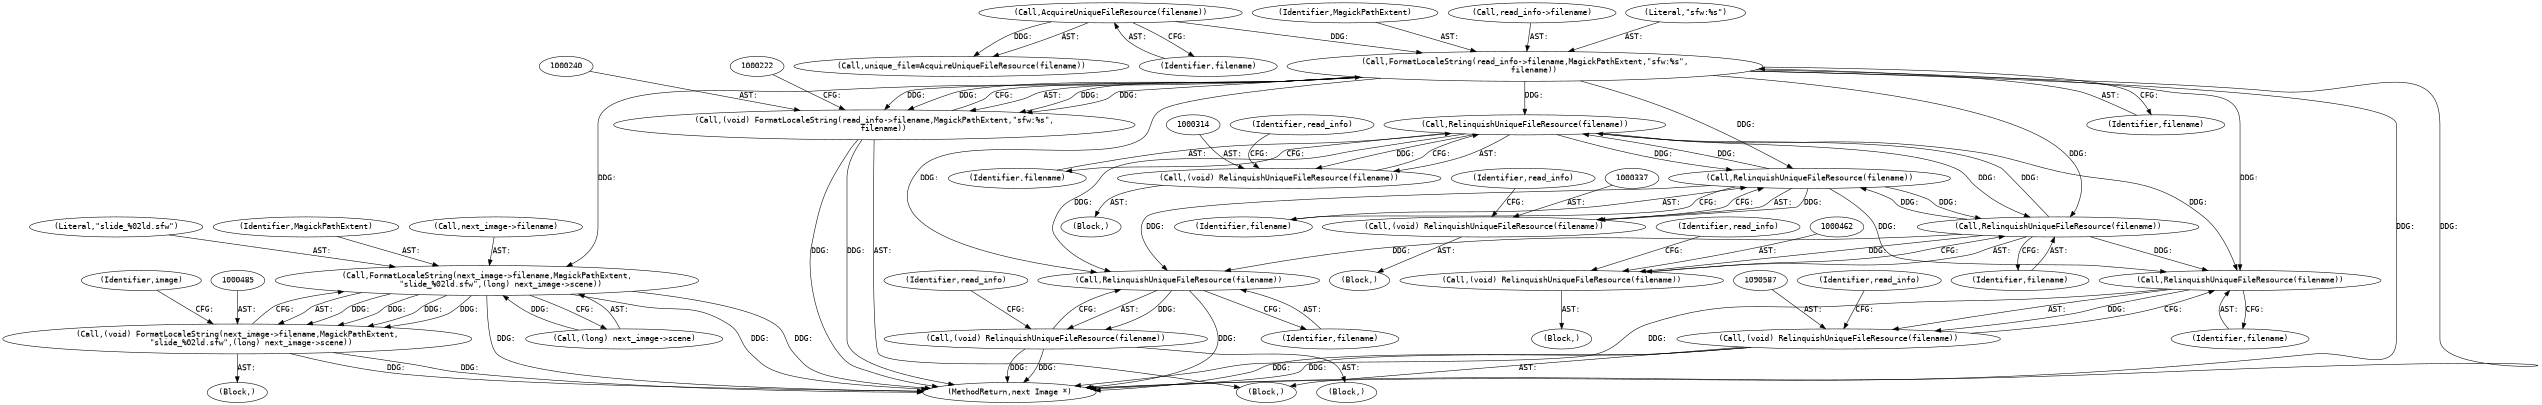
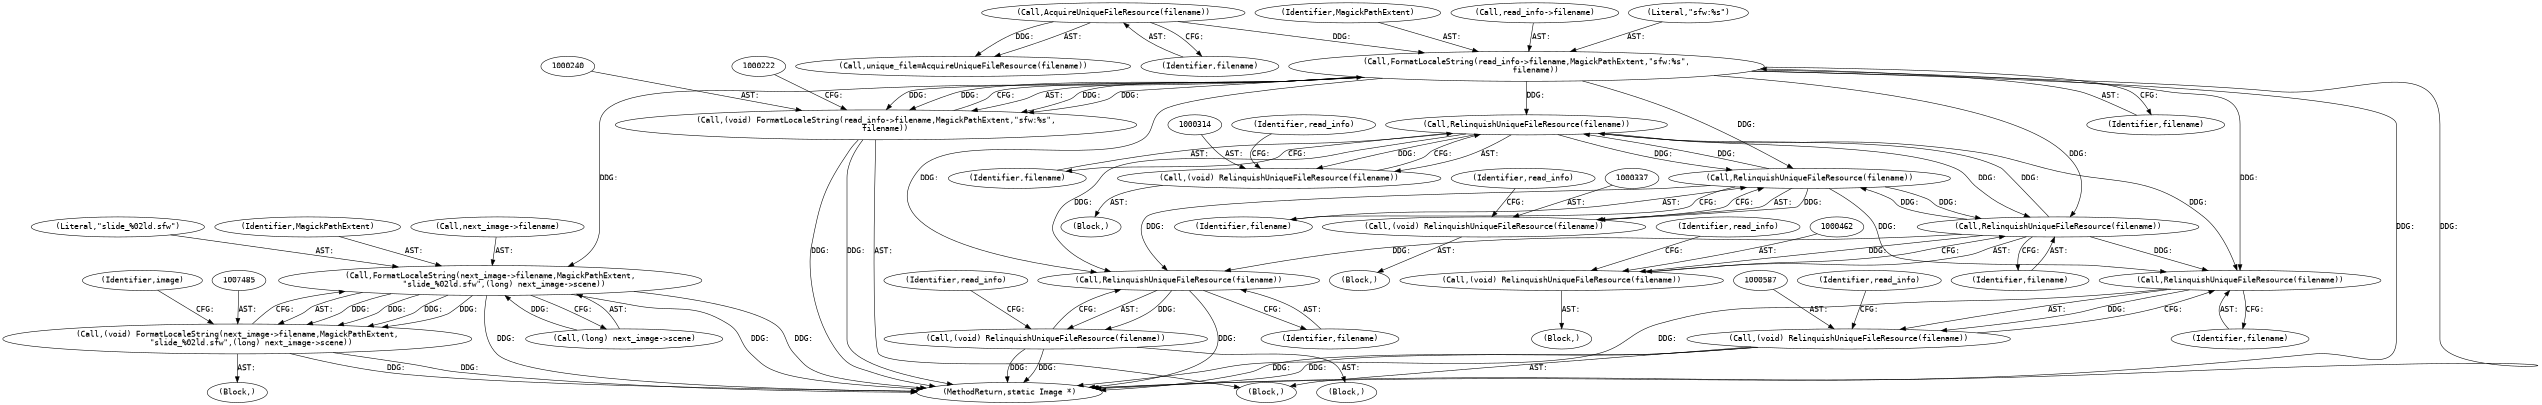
node "1000485": label "1000485" -> "1007485"
node "1090587": label "1090587" -> "1000587"
node "(MethodReturn,next Image *)": label "(MethodReturn,next Image *)" -> "(MethodReturn,static Image *)"
